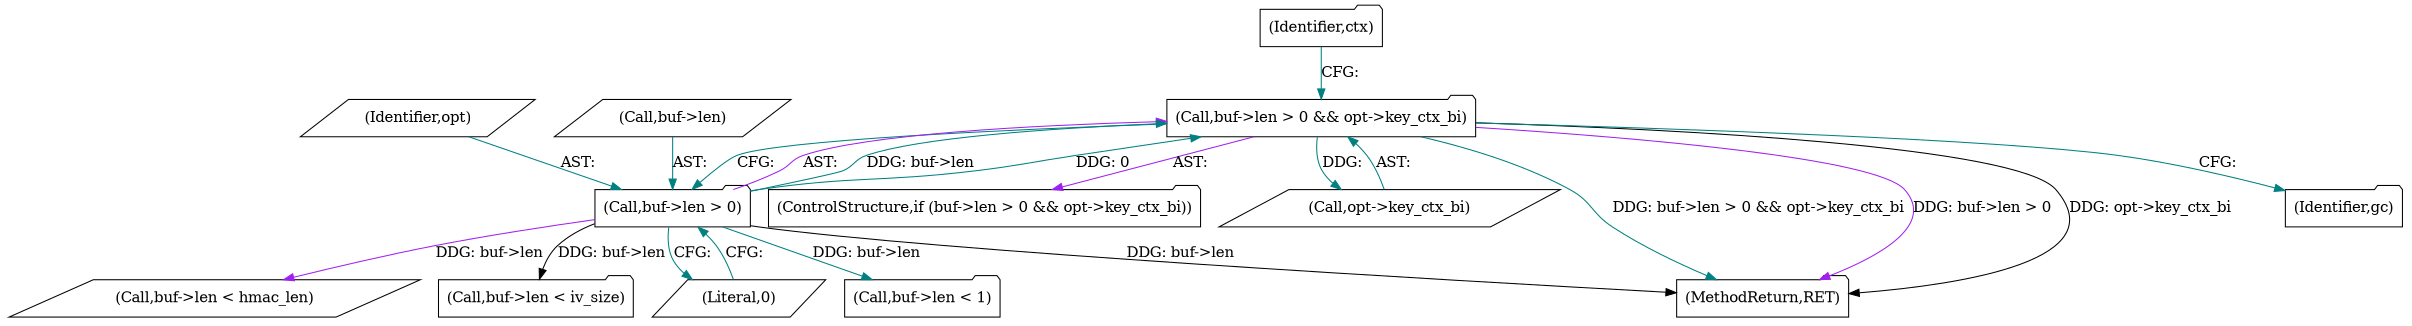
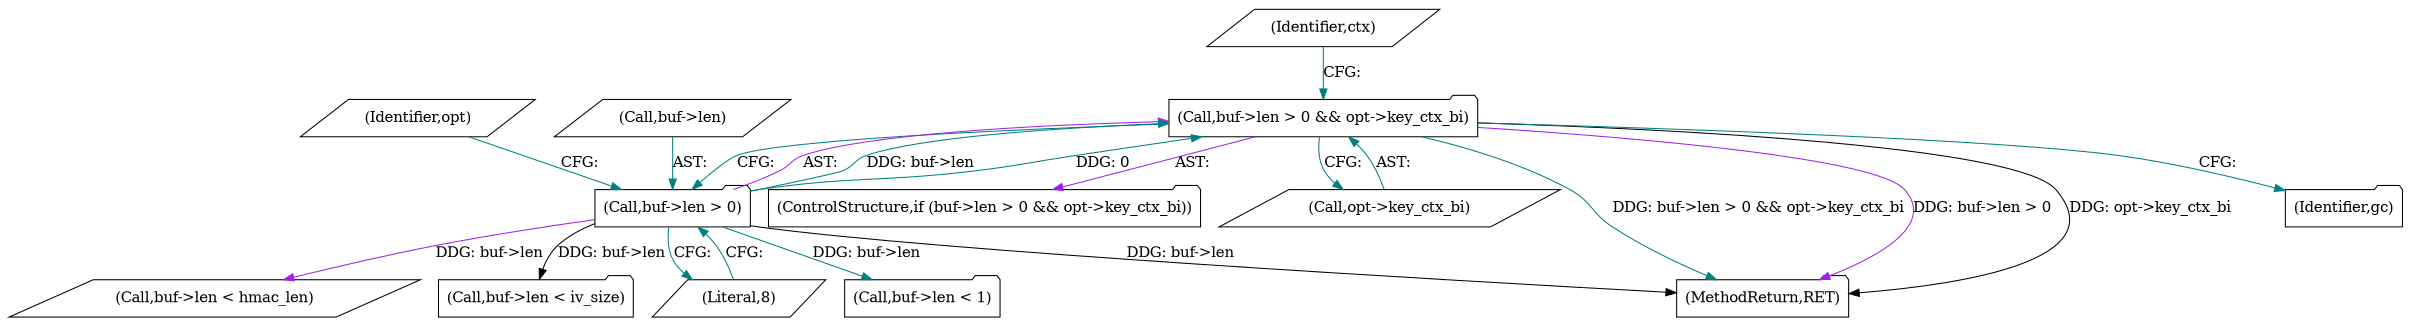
node "(Identifier,ctx)": shape folder -> parallelogram
edge "(Identifier,opt)" -> "(Call,buf->len > 0)": label "AST: " -> "CFG: "
edge "(Call,buf->len > 0 && opt->key_ctx_bi)" -> "(Call,opt->key_ctx_bi)": label "DDG: " -> "CFG: "
node "(Literal,0)": label "(Literal,0)" -> "(Literal,8)"
